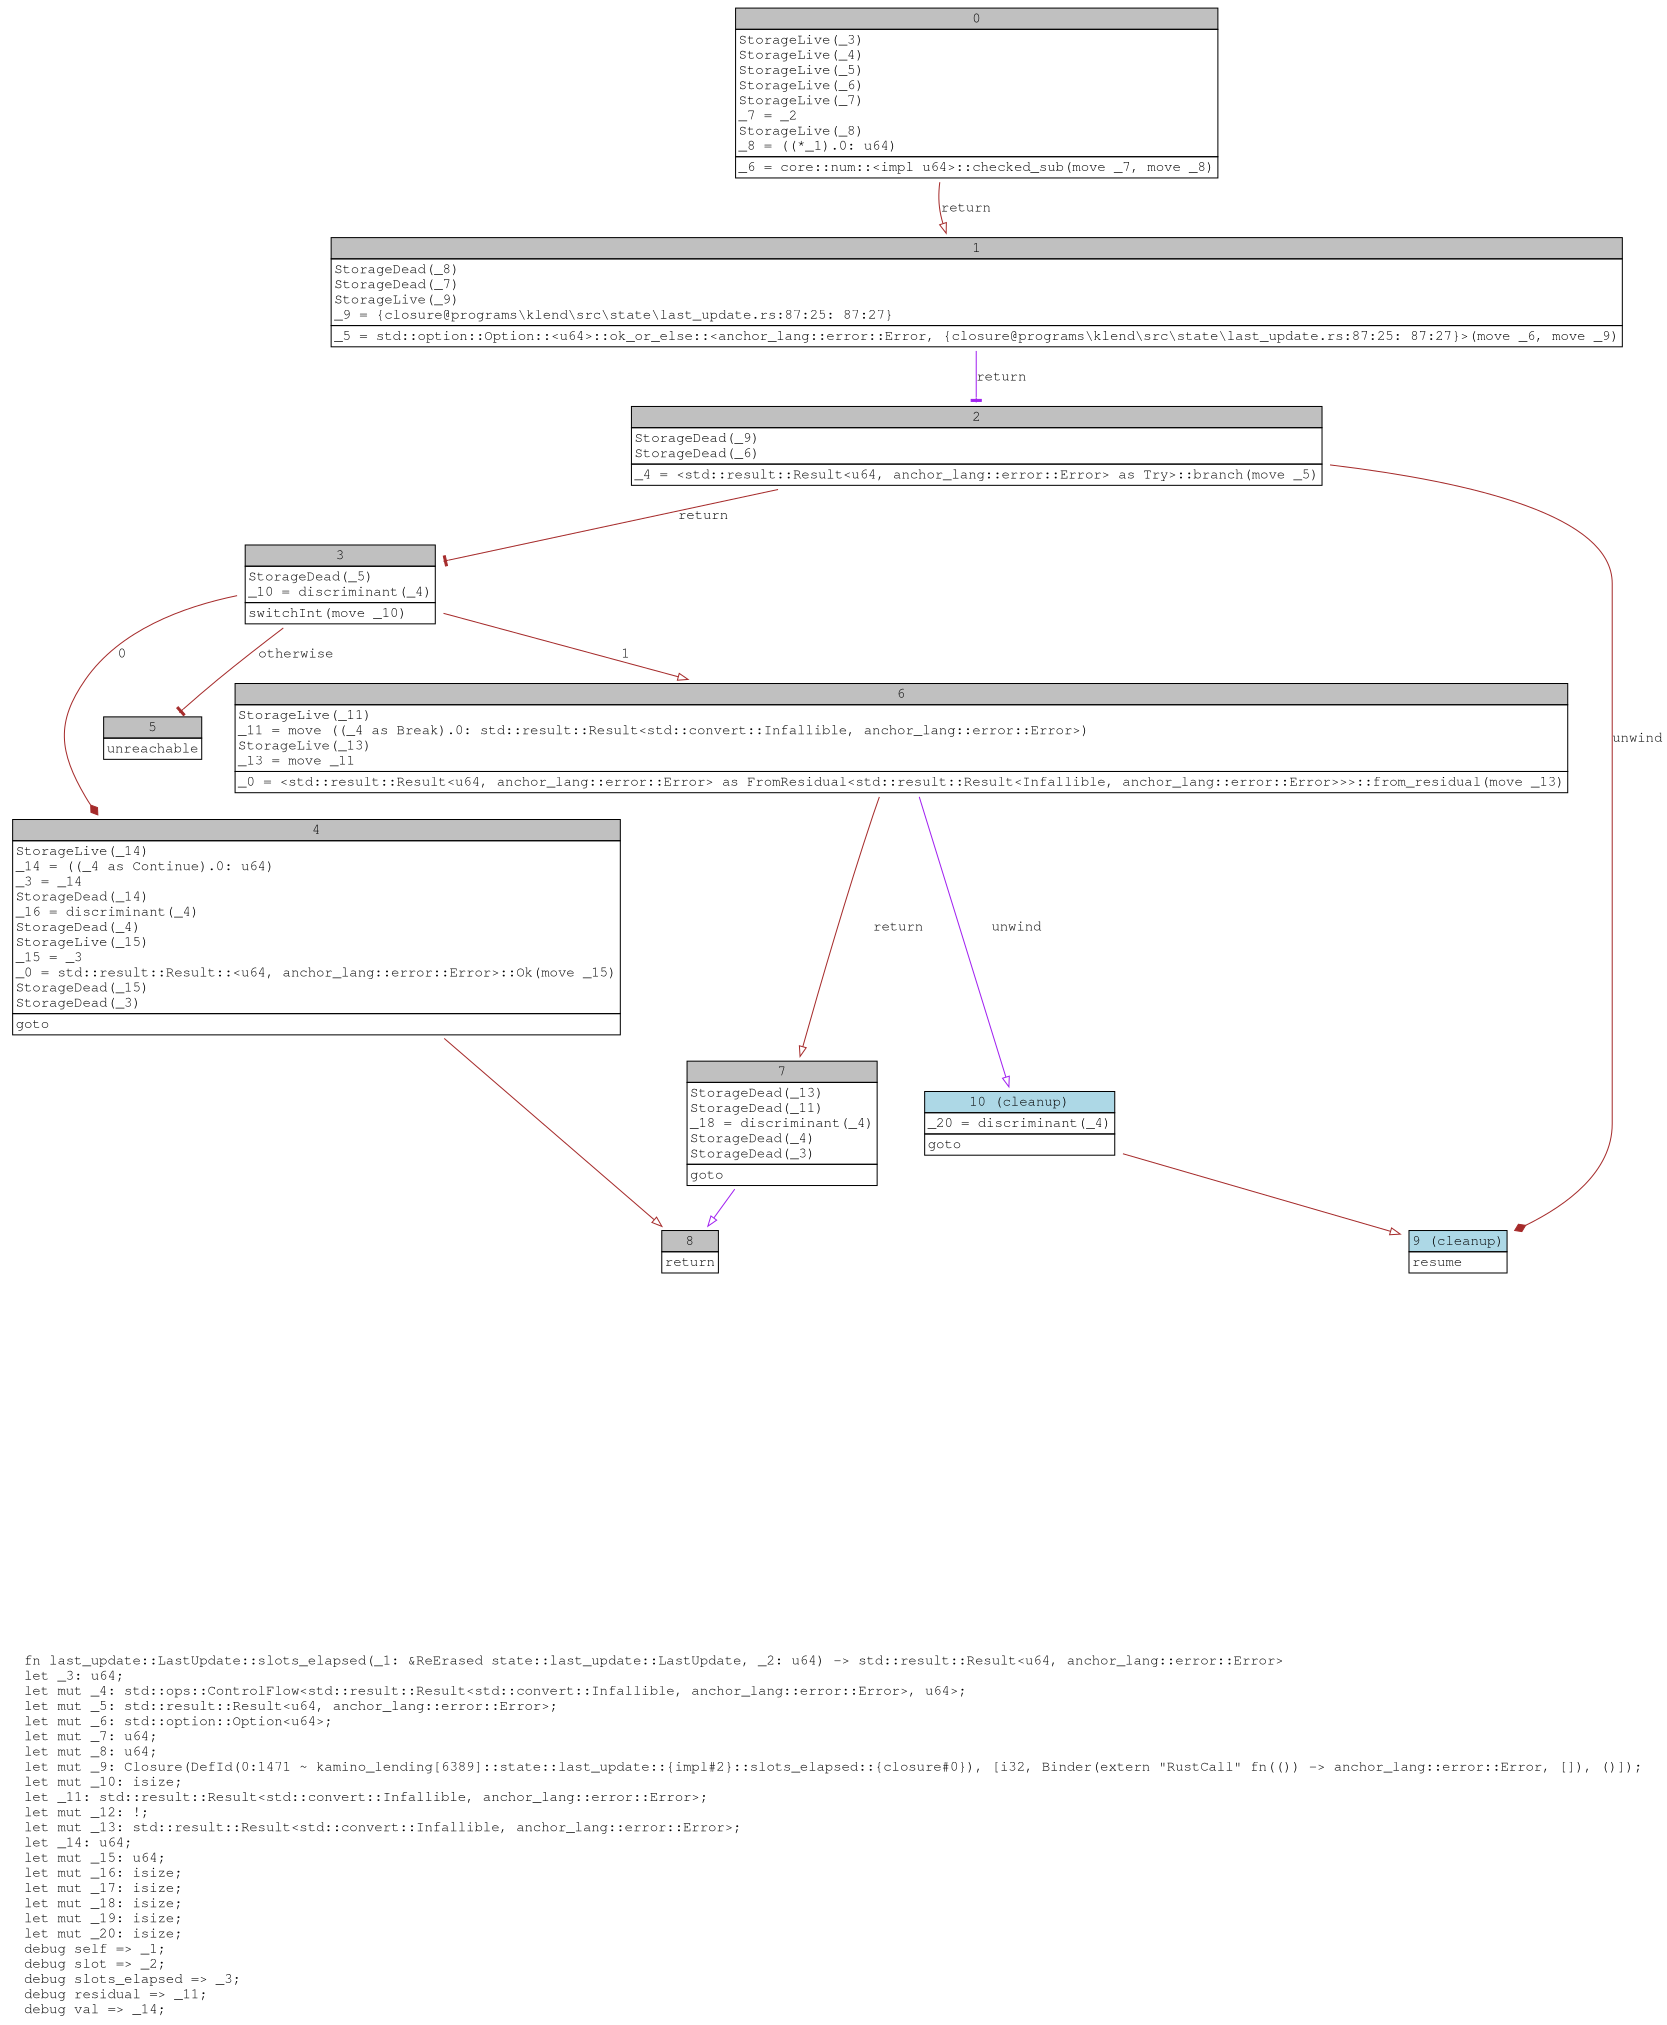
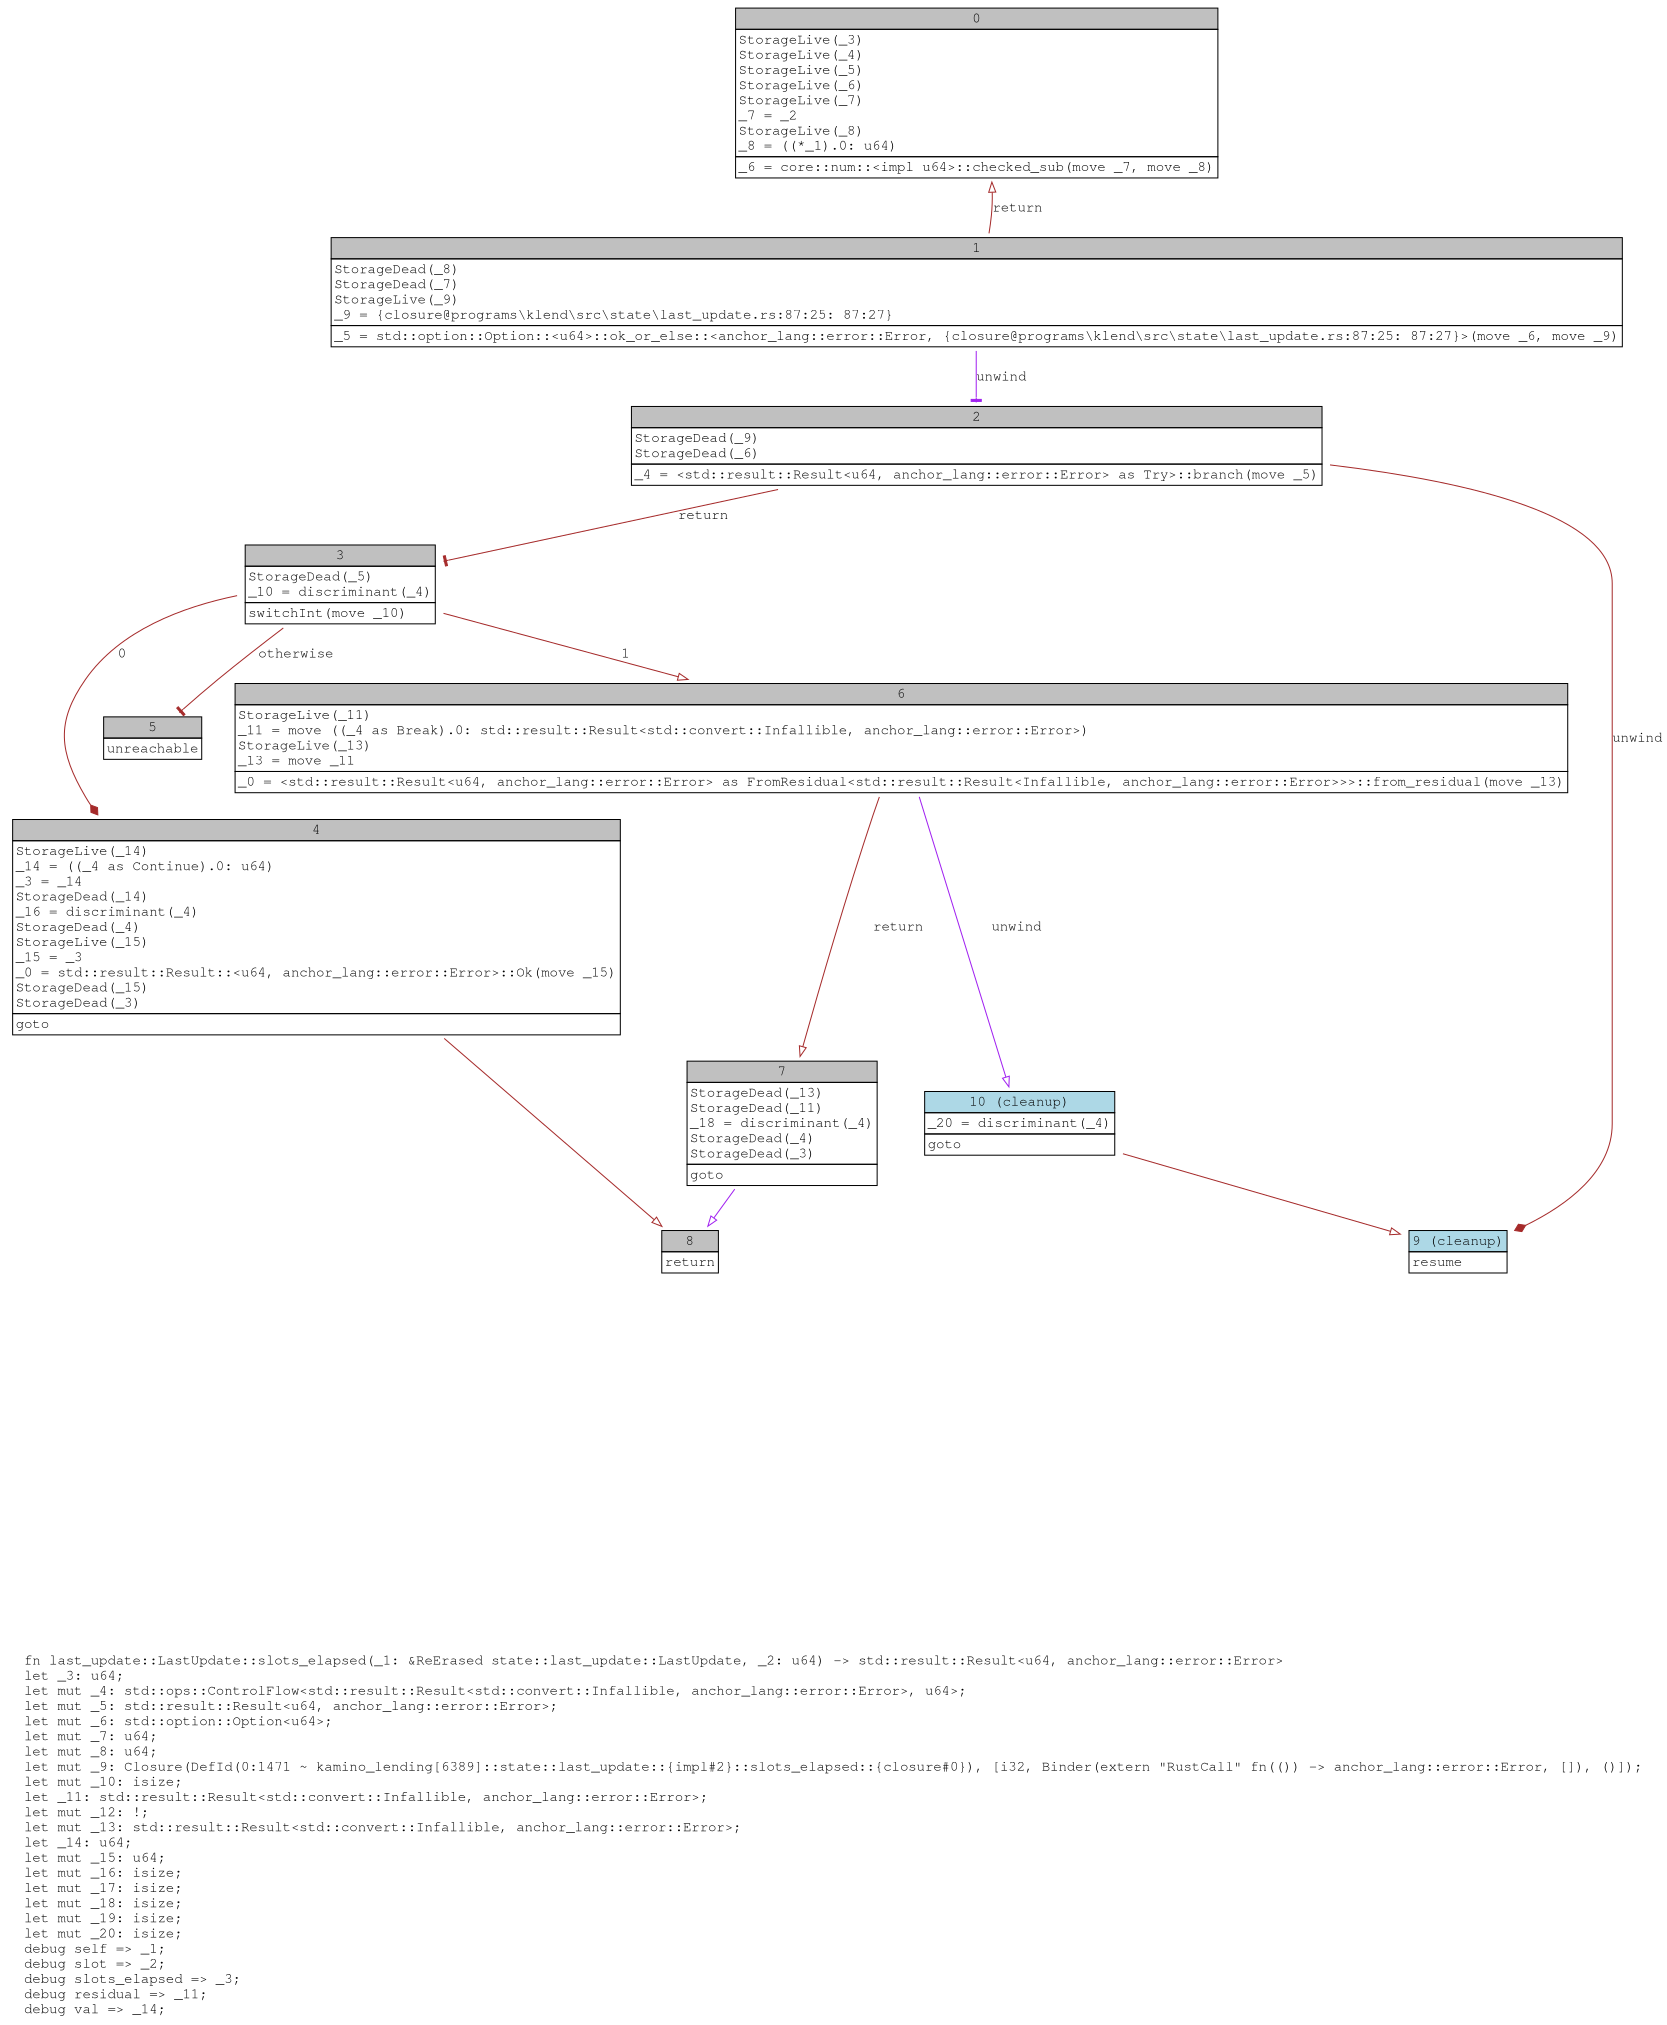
edge "0" -> "1": reversed
edge "1" -> "2": label "return" -> "unwind"
